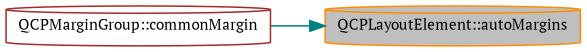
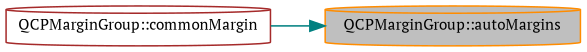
node "QCPLayoutElement::autoMargins": label "QCPLayoutElement::autoMargins" -> "QCPMarginGroup::autoMargins"
